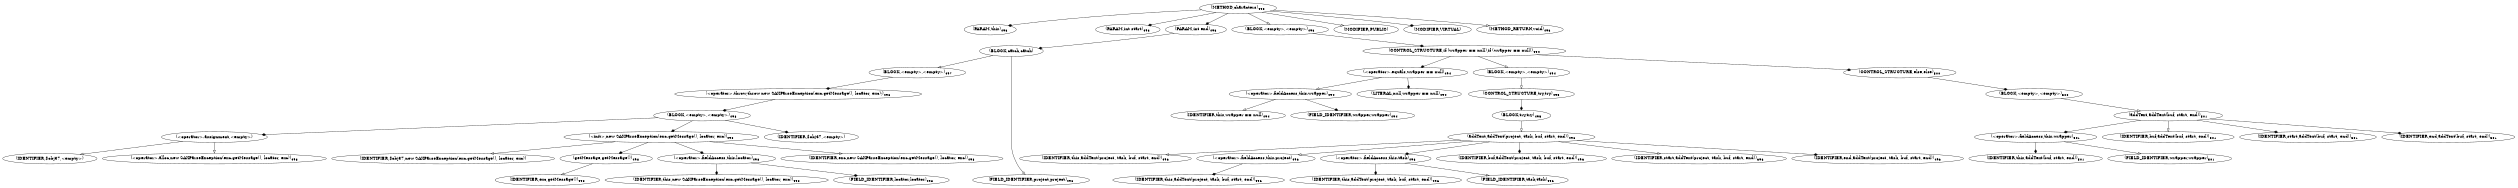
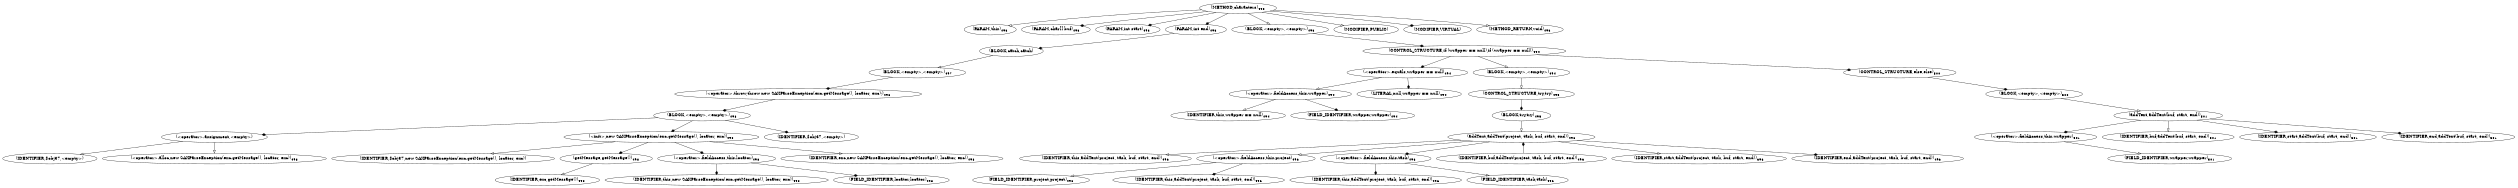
edge "(METHOD,characters)" -> "(PARAM,this)": arrowhead diamond -> onormal
node "(PARAM,char[] buf)": added
edge "(BLOCK,catch,catch)" -> "(FIELD_IDENTIFIER,project,project)": now "(<operator>.fieldAccess,this.project)" -> "(FIELD_IDENTIFIER,project,project)"
edge "(addText,addText(project, task, buf, start, end))" -> "(IDENTIFIER,buf,addText(project, task, buf, start, end))": reversed
node "(IDENTIFIER,this,addText(buf, start, end))": removed
